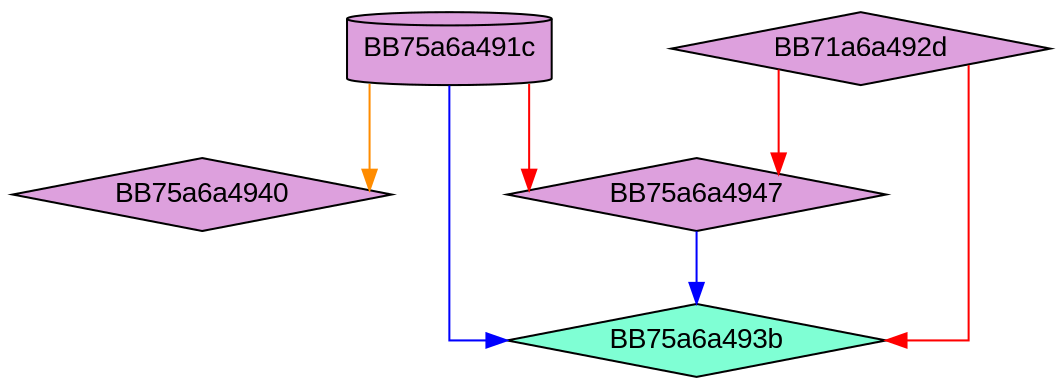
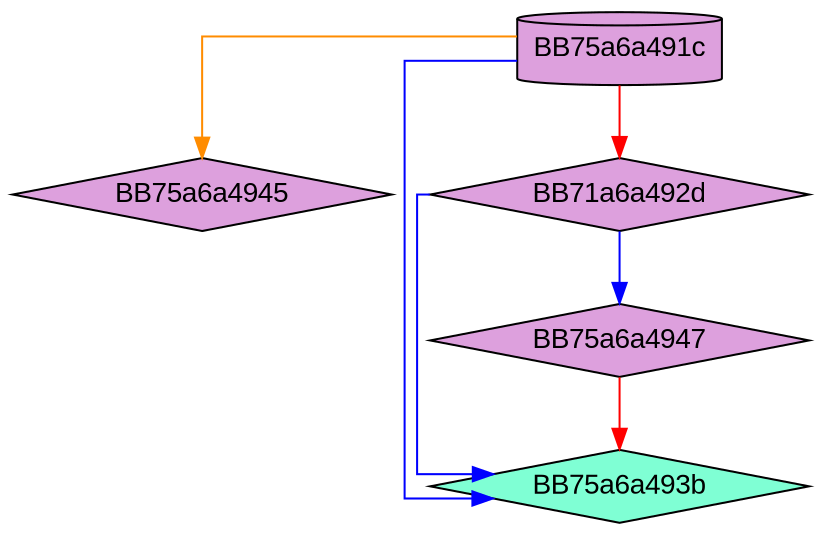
edge "BB71a6a492d" -> "BB75a6a4947": color red -> blue
edge "BB75a6a491c" -> "BB75a6a4947": now "BB75a6a491c" -> "BB71a6a492d"
node "BB75a6a4940": label "BB75a6a4940" -> "BB75a6a4945"
edge "BB71a6a492d" -> "BB75a6a493b": color red -> blue
edge "BB75a6a4947" -> "BB75a6a493b": color blue -> red
